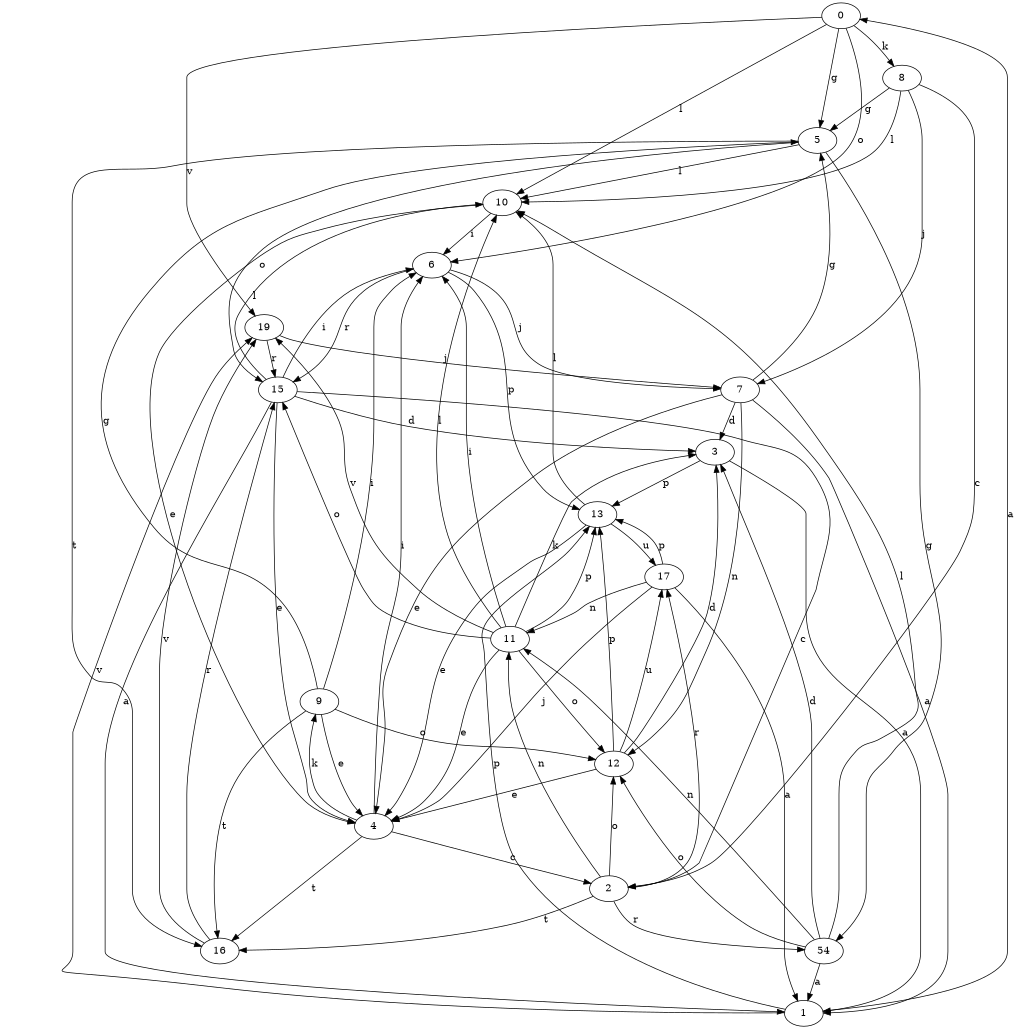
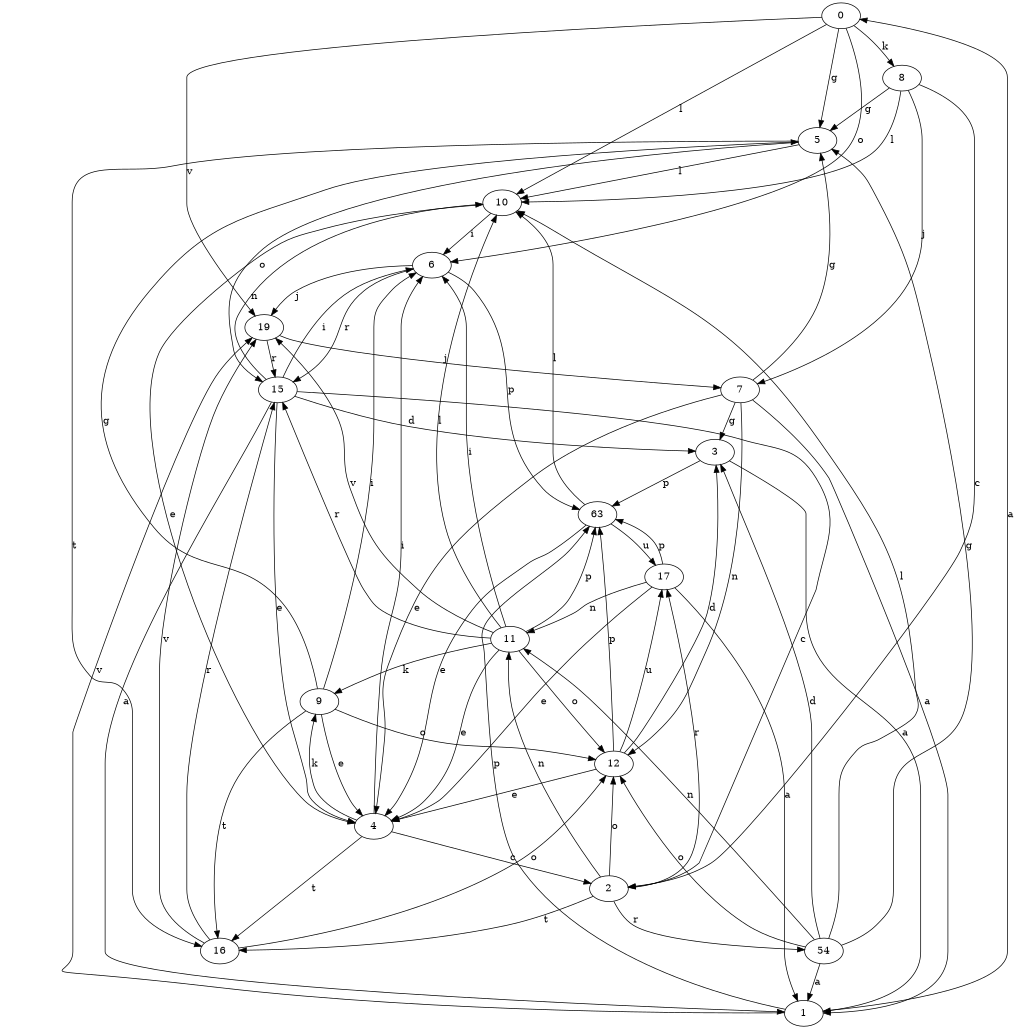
edge "15" -> "10": label "l" -> "n"
edge "6" -> "7": now "6" -> "19"
edge "7" -> "3": label "d" -> "g"
edge "11" -> "3": now "11" -> "9"
edge "11" -> "15": label "o" -> "r"
node "13": label "13" -> "63"
edge "5" -> "54": reversed
edge "17" -> "4": label "j" -> "e"
edge "16" -> "12": added, label "o"
